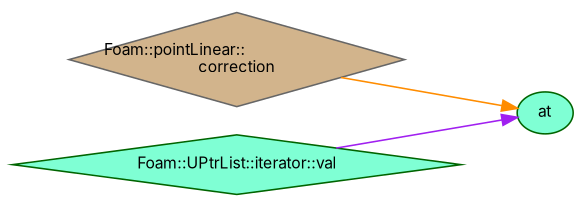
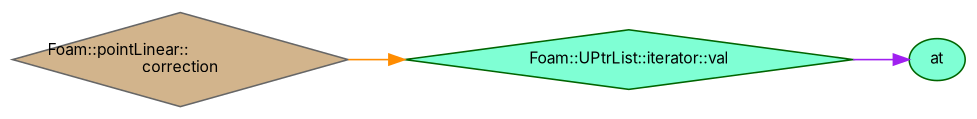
edge "Foam::pointLinear:: correction" -> "at": now "Foam::pointLinear:: correction" -> "Foam::UPtrList::iterator::val"
